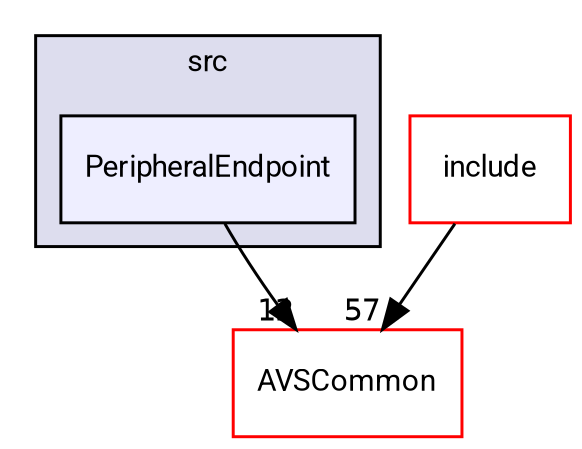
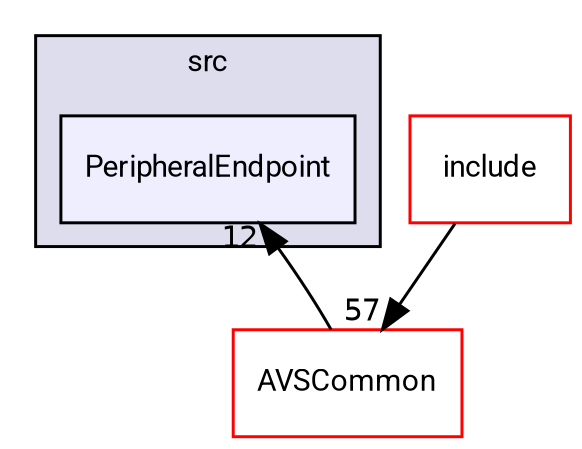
edge "PeripheralEndpoint" -> "AVSCommon": reversed
